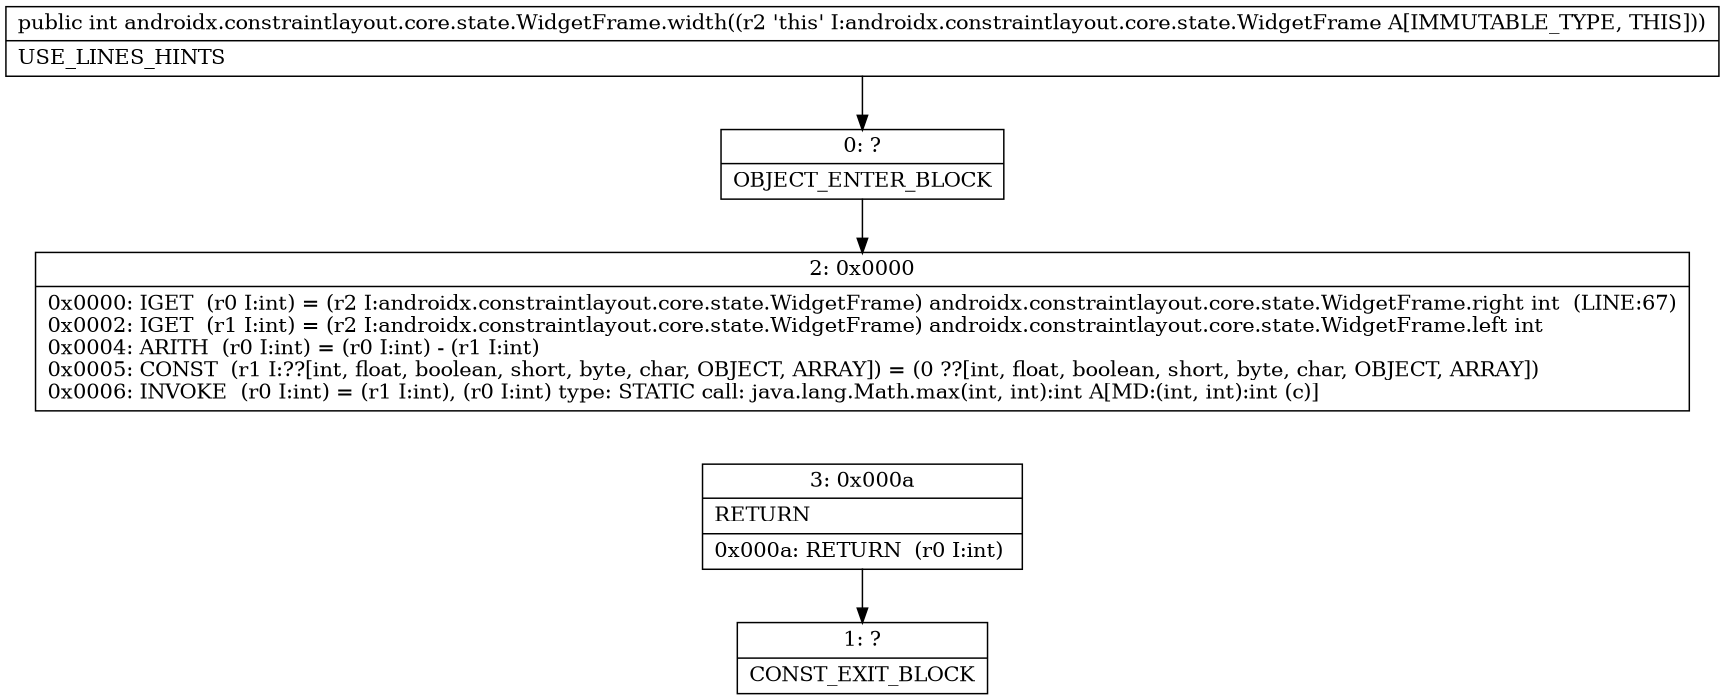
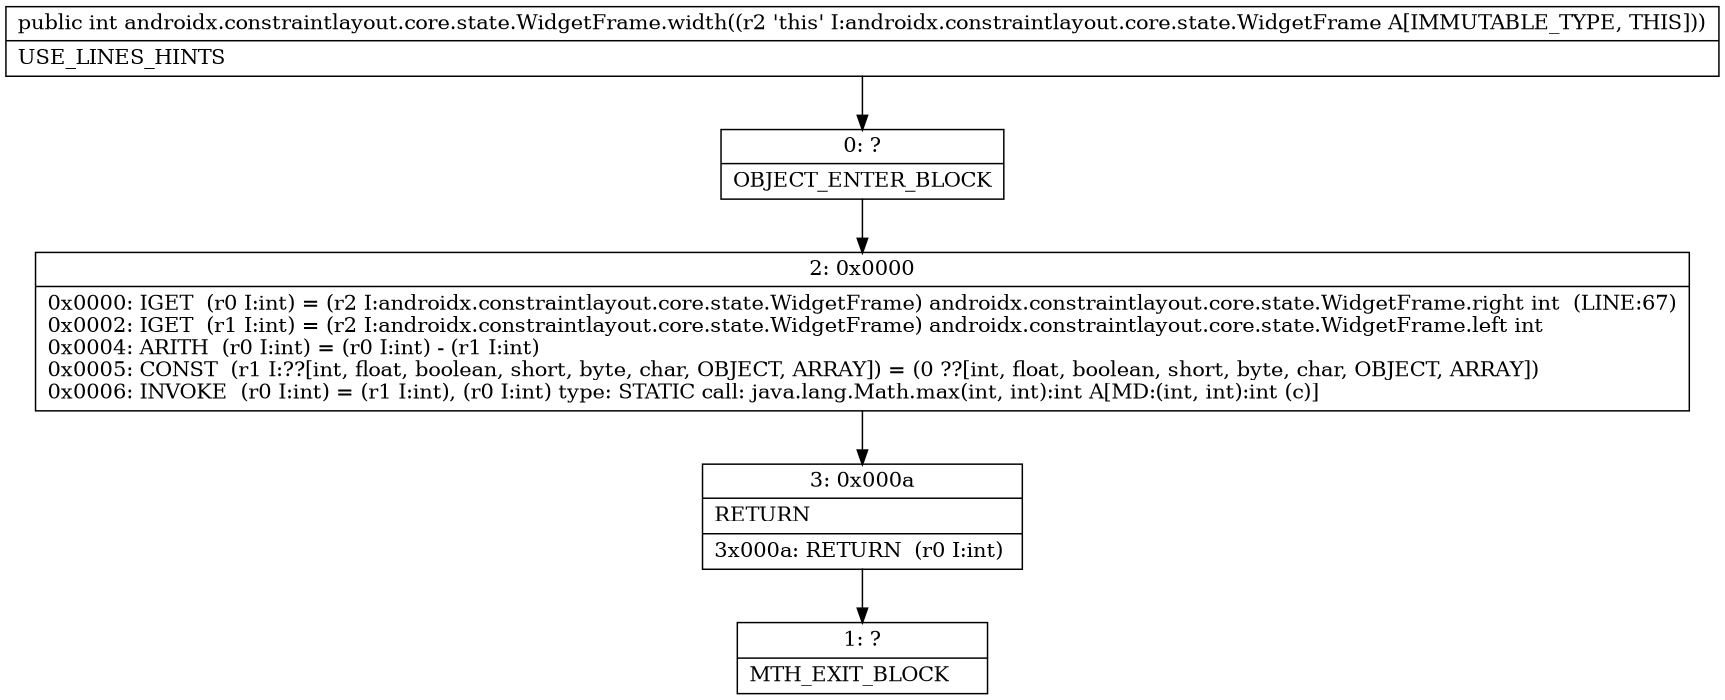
edge "2: 0x0000" -> "3: 0x000a": added
node "3: 0x000a": text "0x000a: RETURN  (r0 I:int)" -> "3x000a: RETURN  (r0 I:int)"
node "1: ?": text "CONST_EXIT_BLOCK" -> "MTH_EXIT_BLOCK"
